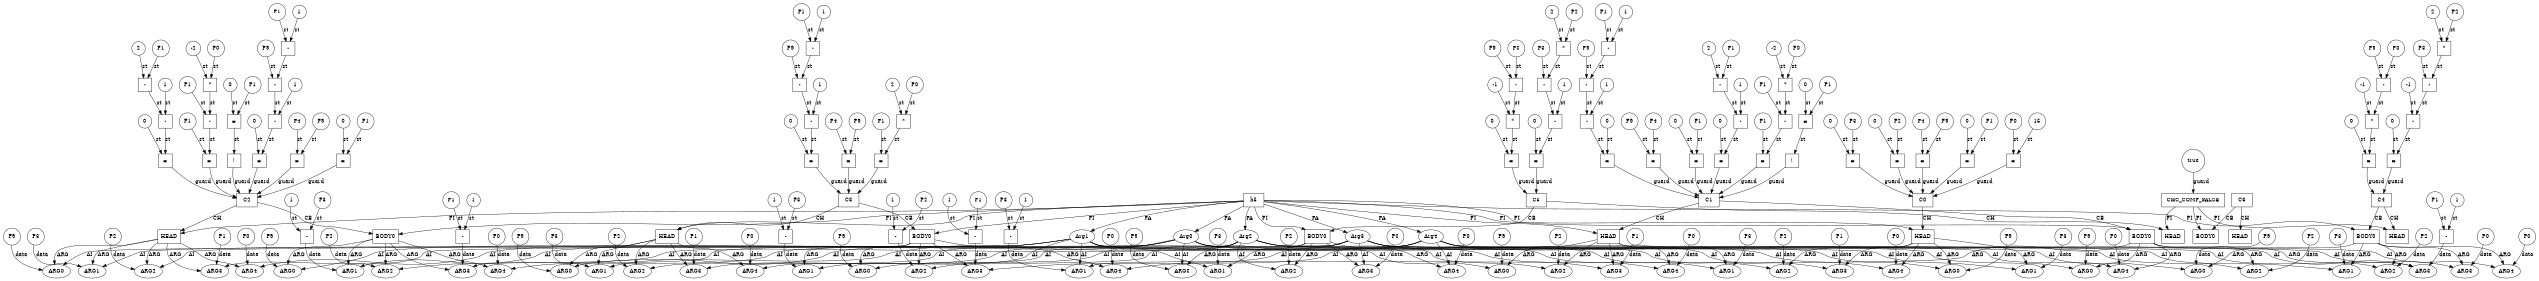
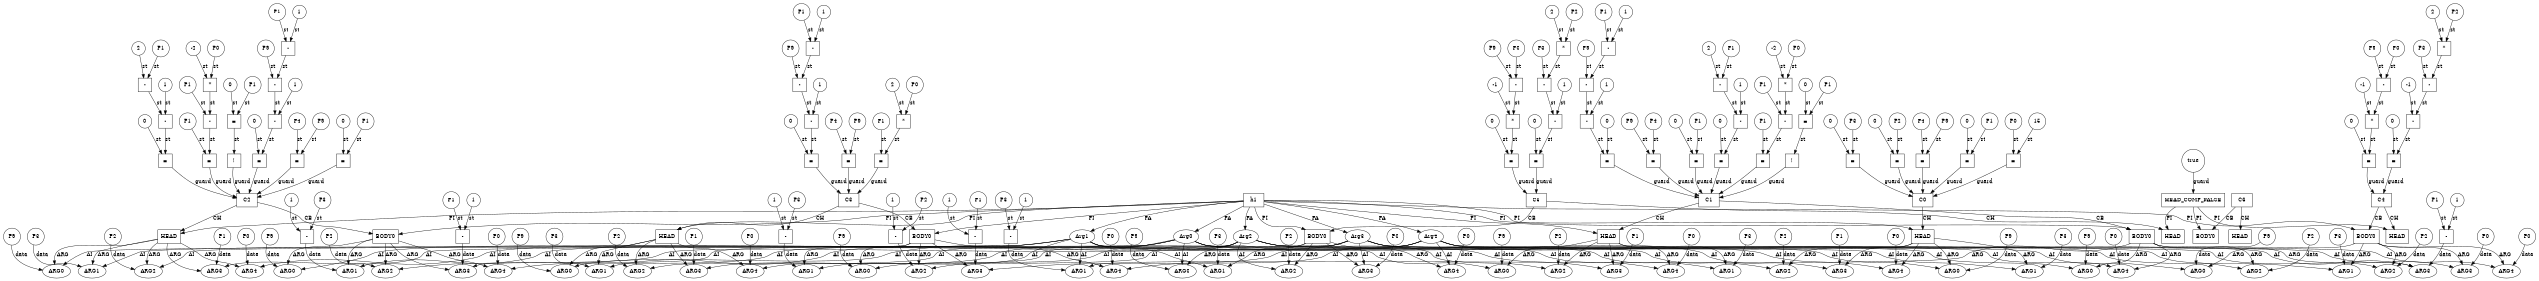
node "h5": label "h5" -> "h1"
node "CHC_COMP_FALSE": label "CHC_COMP_FALSE" -> "HEAD_COMP_FALSE"
